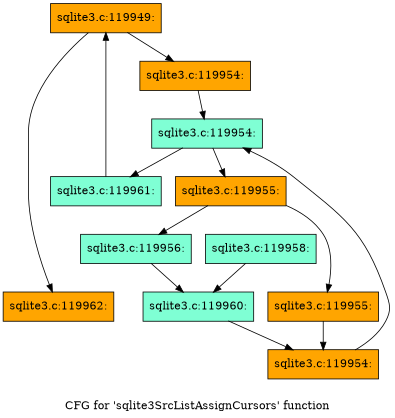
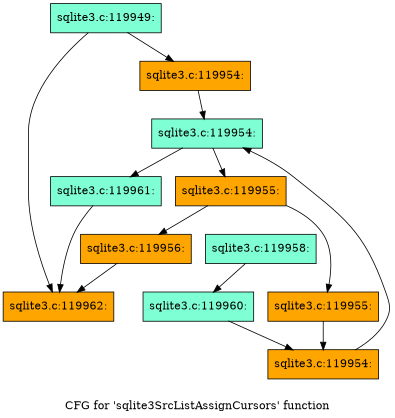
node "sqlite3.c:119949:": fillcolor orange -> aquamarine
edge "sqlite3.c:119961:" -> "sqlite3.c:119949:": now "sqlite3.c:119961:" -> "sqlite3.c:119962:"
node "sqlite3.c:119956:": fillcolor aquamarine -> orange
edge "sqlite3.c:119956:" -> "sqlite3.c:119960:": now "sqlite3.c:119956:" -> "sqlite3.c:119962:"
